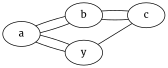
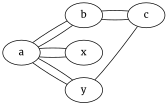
node "x": added
